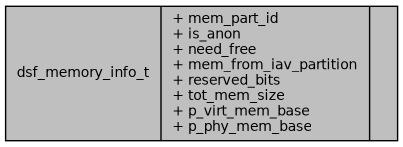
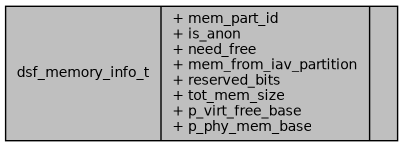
node "dsf_memory_info_t": text "+ p_virt_mem_base" -> "+ p_virt_free_base"
